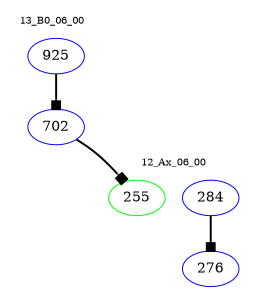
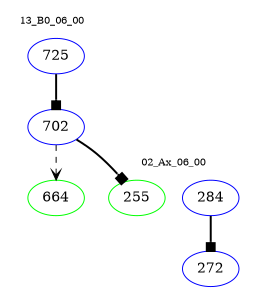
node "925": label "925" -> "725"
cluster "12_Ax_06_00": label "12_Ax_06_00" -> "02_Ax_06_00"
node "664": added
node "276": label "276" -> "272"
